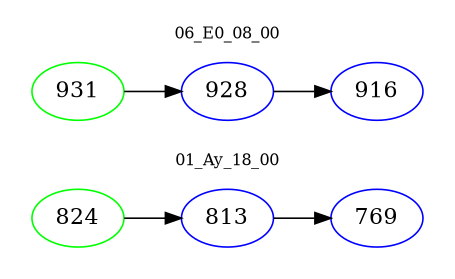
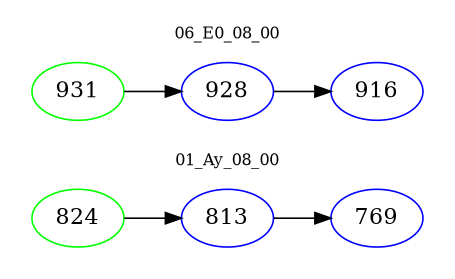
cluster "01_Ay_18_00": label "01_Ay_18_00" -> "01_Ay_08_00"
